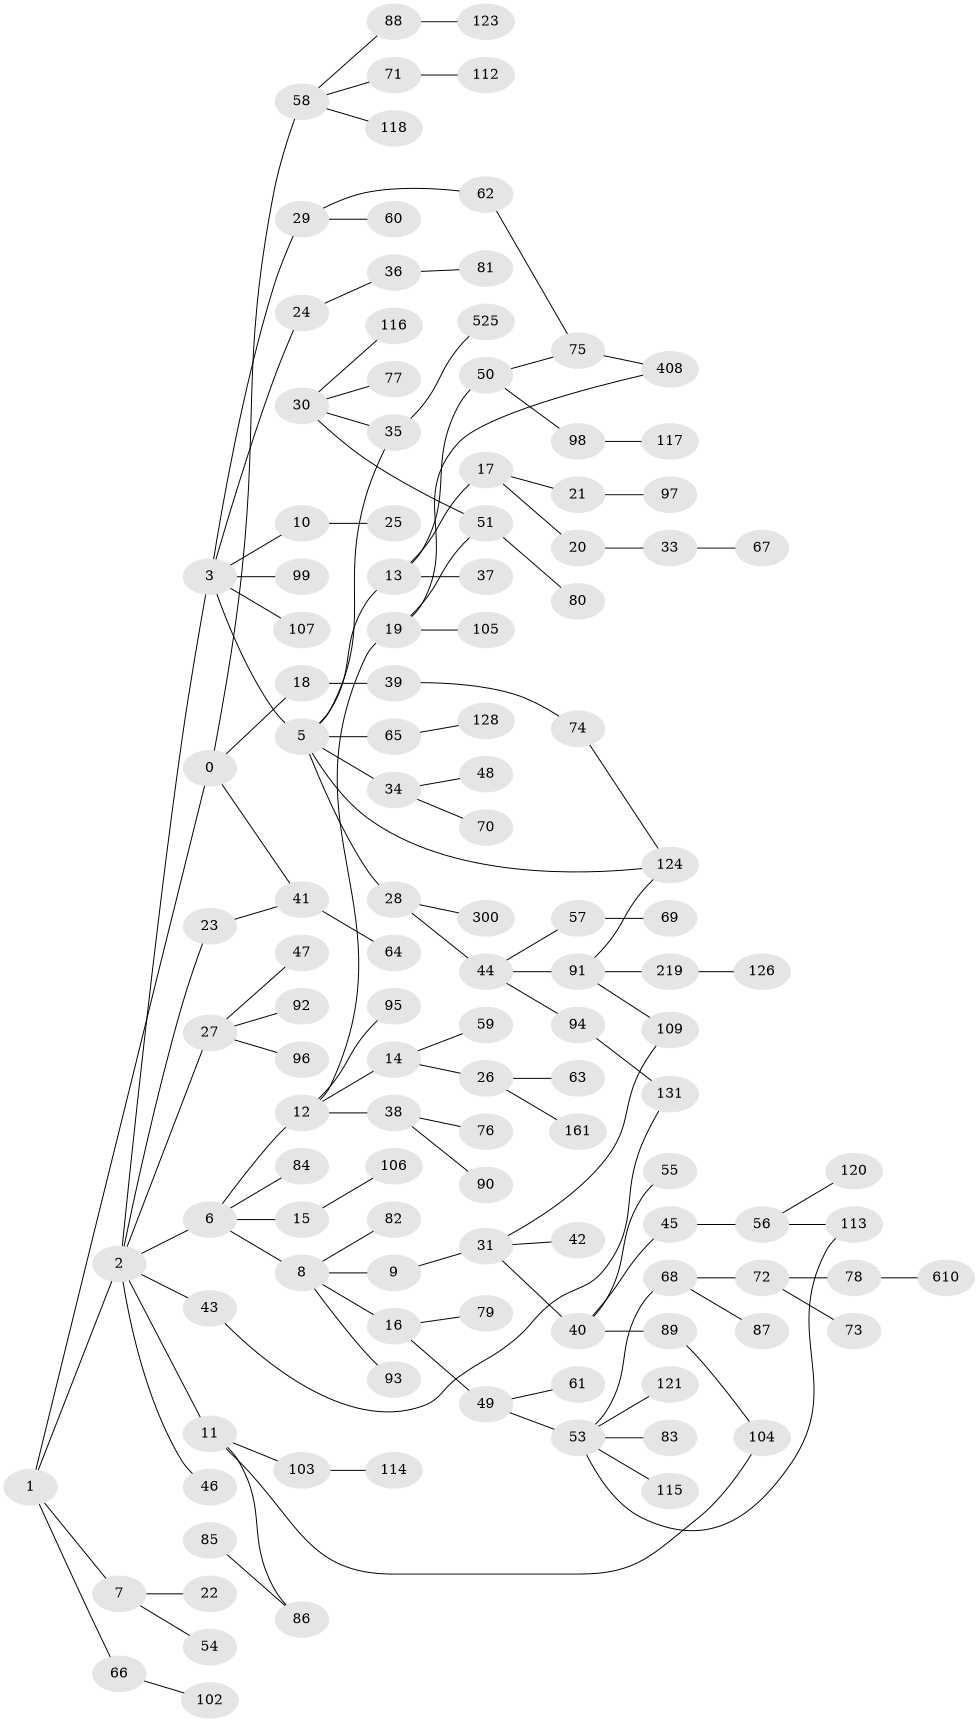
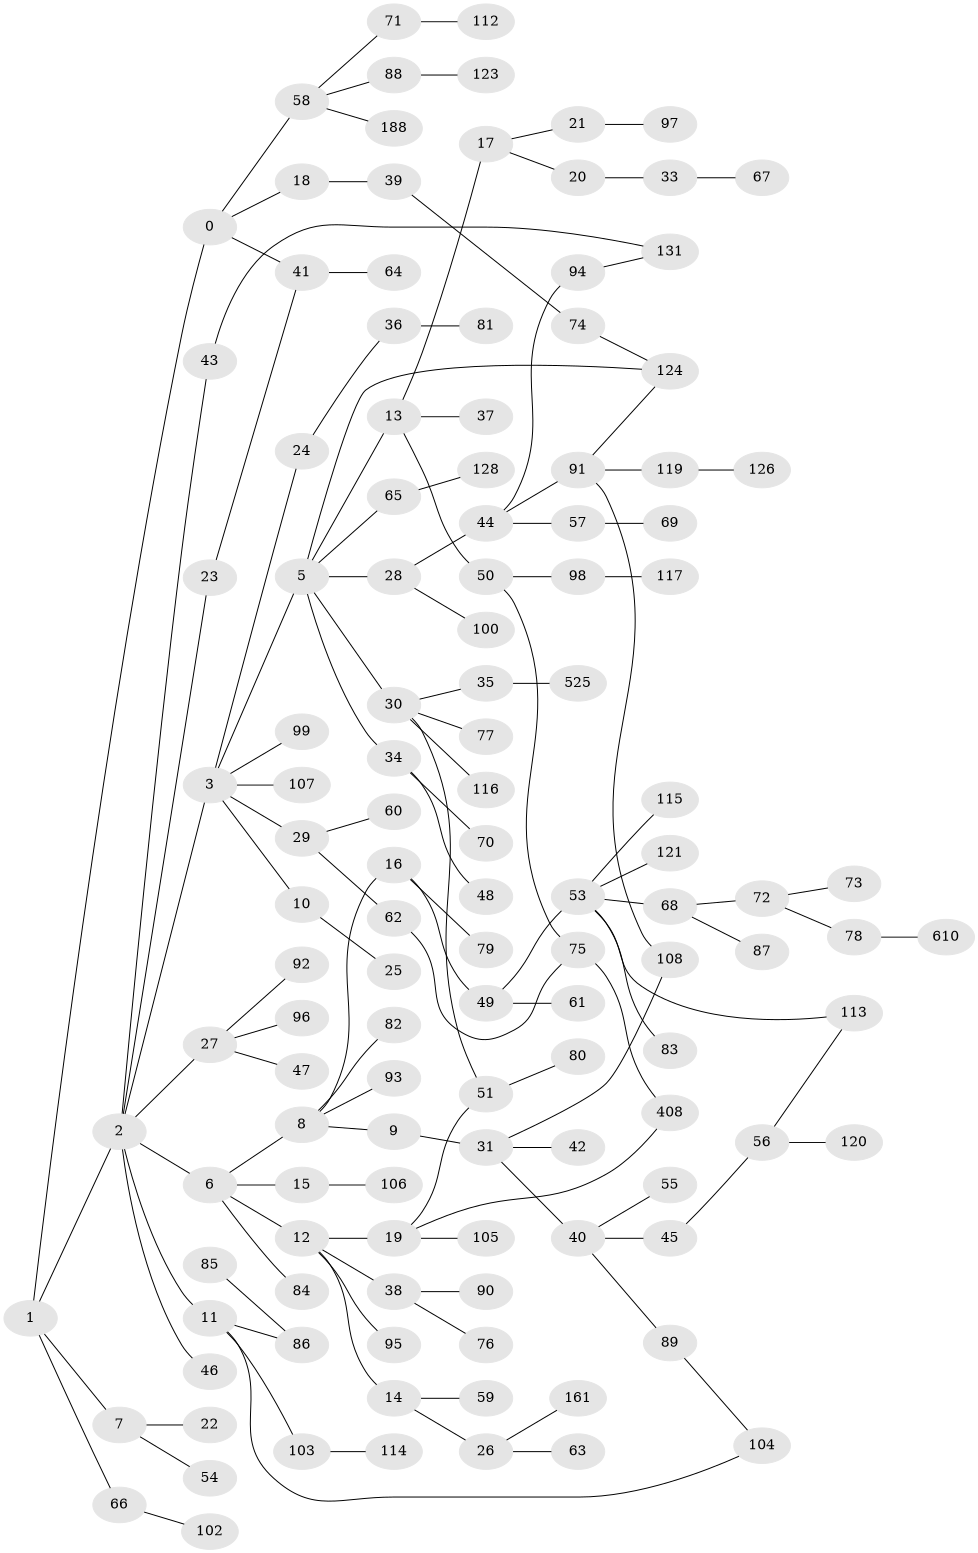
node "118": label "118" -> "188"
edge "35" -- "5": now "30" -- "5"
node "300": label "300" -> "100"
node "219": label "219" -> "119"
node "109": label "109" -> "108"
